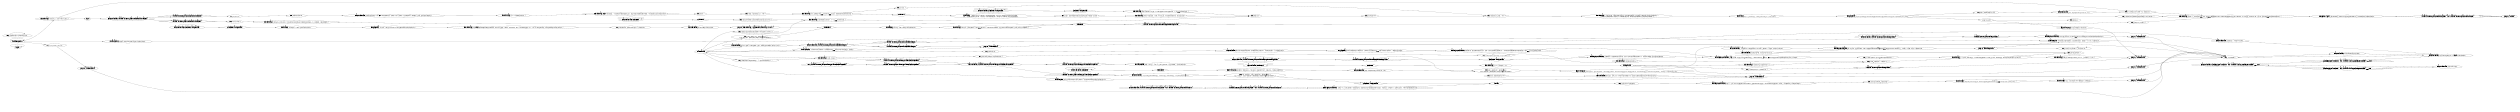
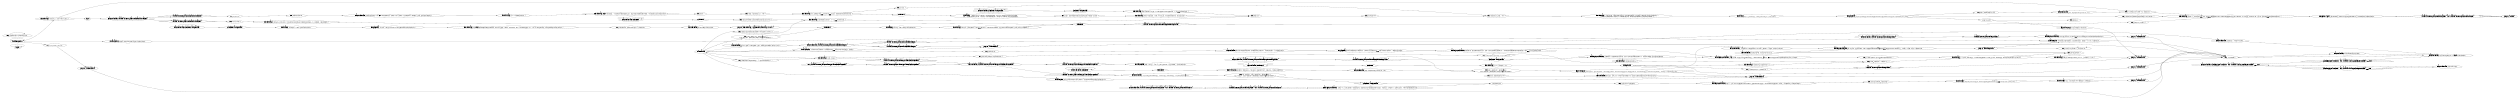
node "dmrifle": label "dmrifle" -> "那可能是件好事"
